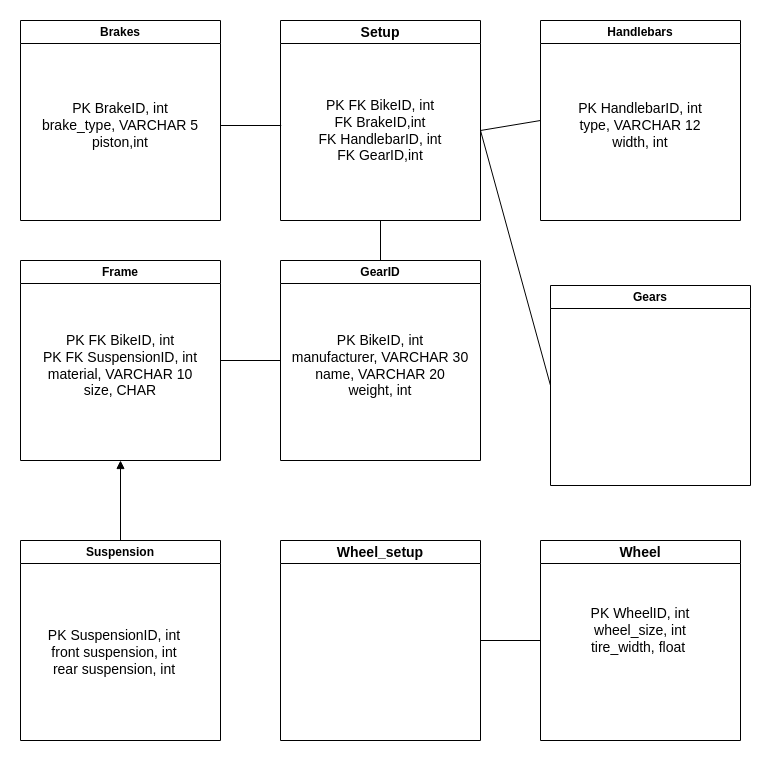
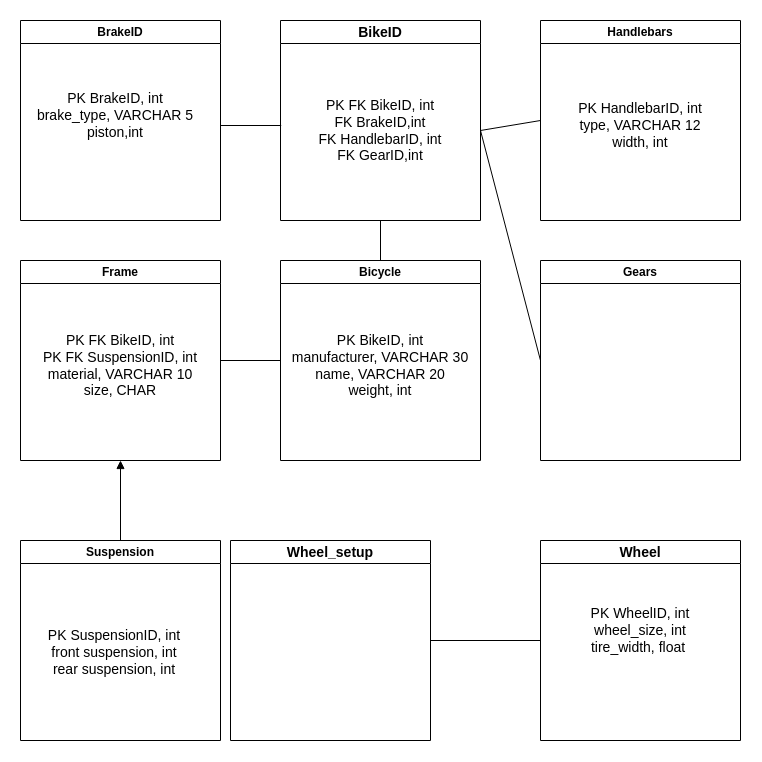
node "Brakes": label "Brakes" -> "BrakeID"
node "Setup": label "Setup" -> "BikeID"
node "PK BrakeID, int brake_type, VARCHAR 5 piston,int": moved (121, 126) -> (116, 116)
node "GearID": label "GearID" -> "Bicycle"
node "Gears": moved (651, 386) -> (641, 361)
node "Wheel_setup": moved (381, 641) -> (331, 641)
